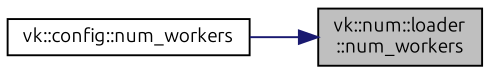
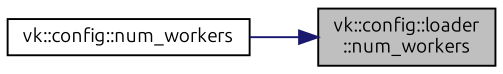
node "vk::num::loader ::num_workers": label "vk::num::loader ::num_workers" -> "vk::config::loader ::num_workers"
